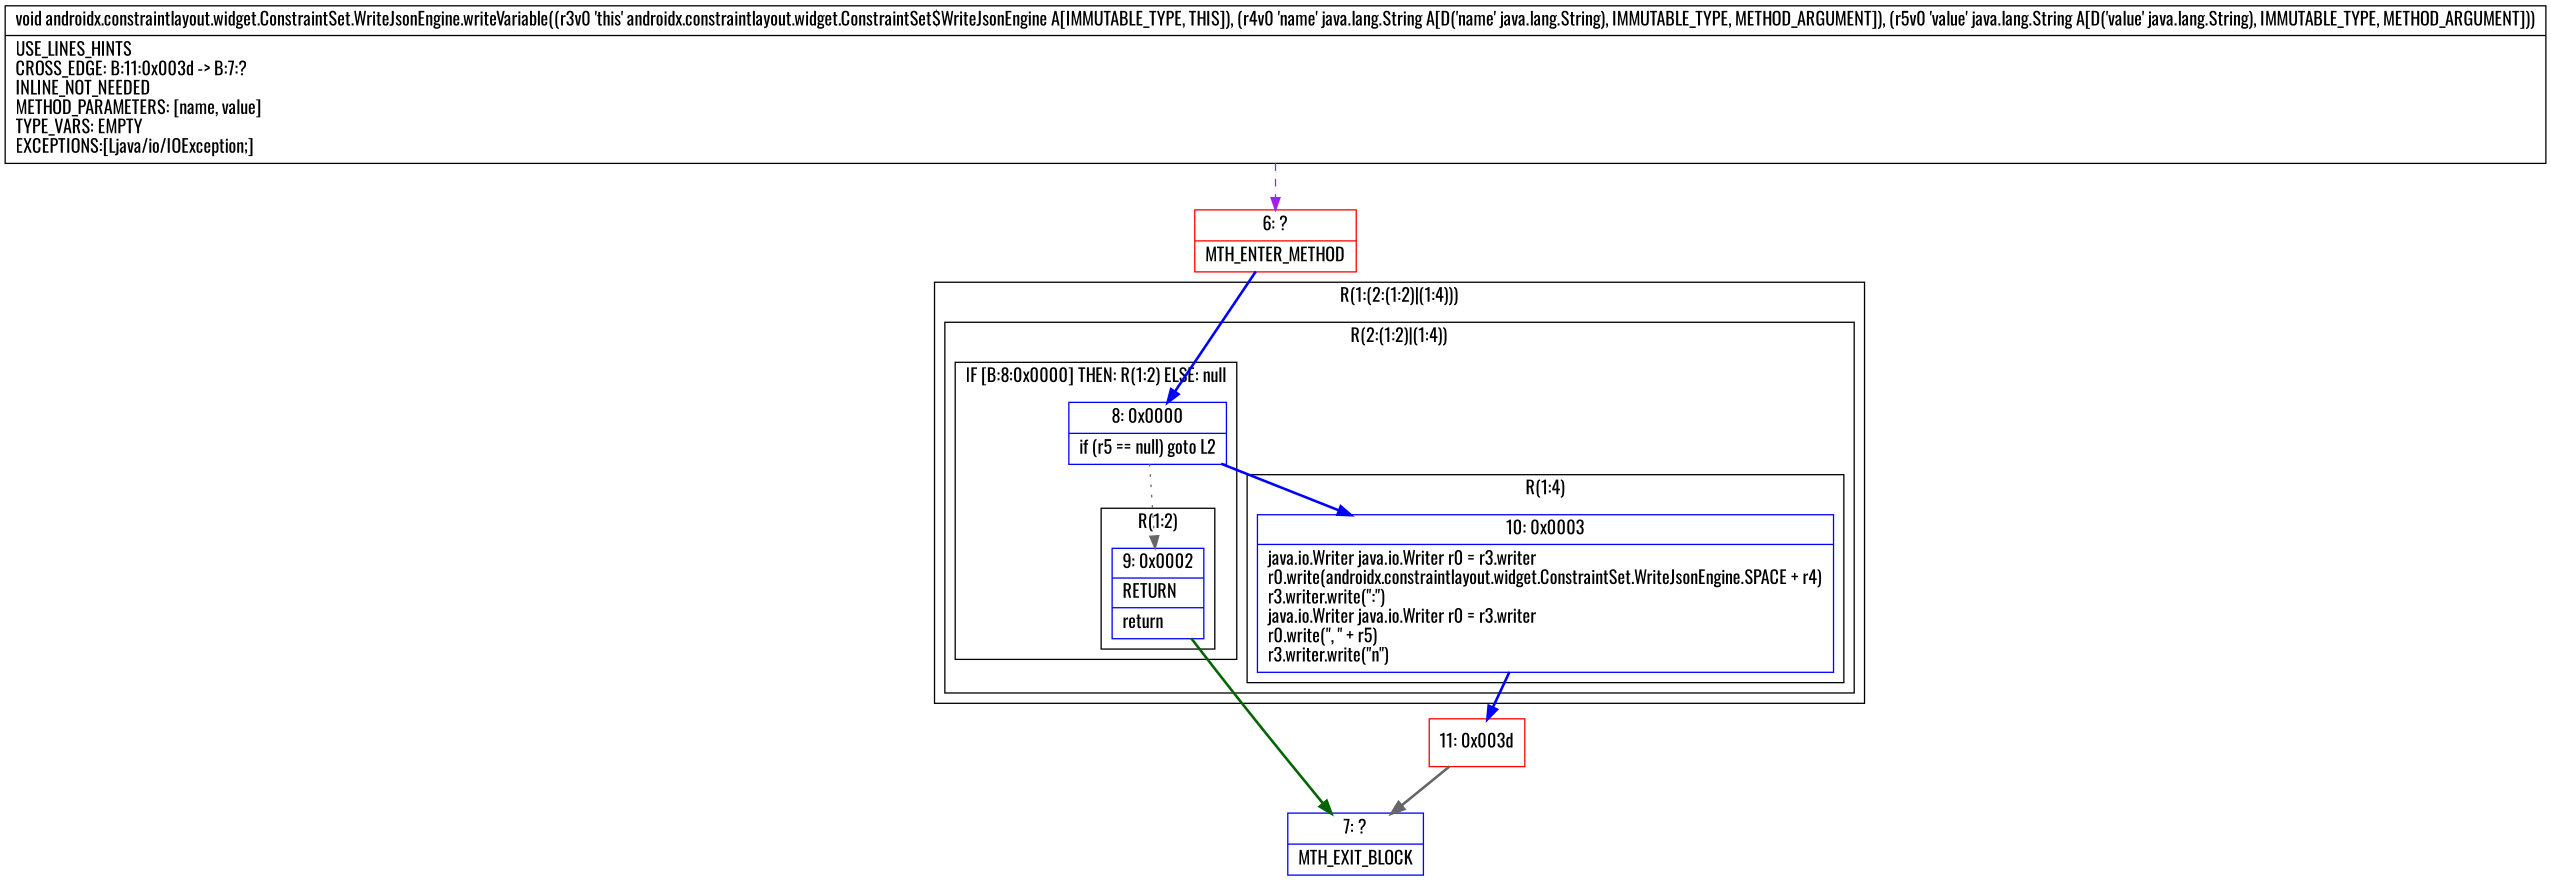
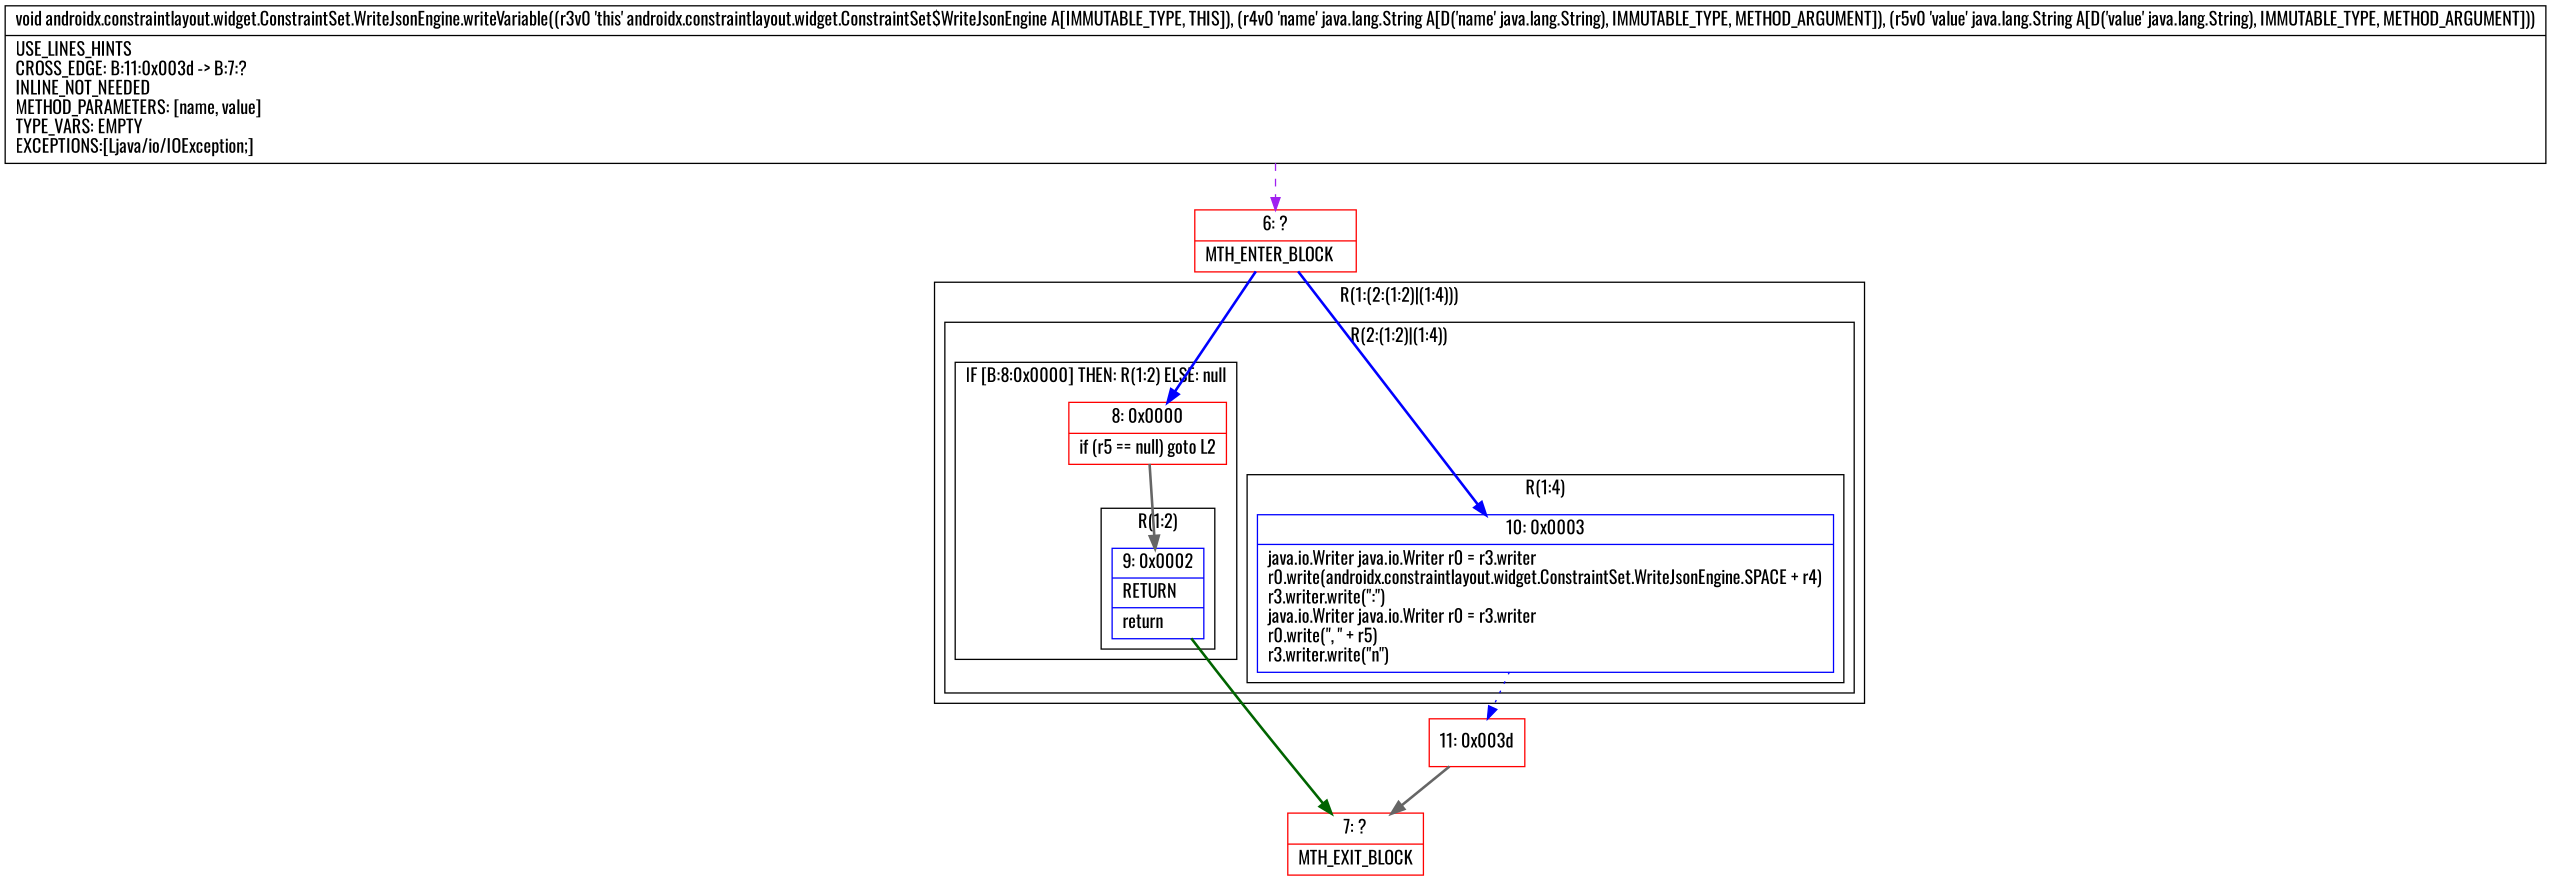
node "6: ?": text "MTH_ENTER_METHOD" -> "MTH_ENTER_BLOCK"
node "8: 0x0000": color blue -> red
edge "8: 0x0000" -> "10: 0x0003": now "6: ?" -> "10: 0x0003"
edge "8: 0x0000" -> "9: 0x0002": style dotted -> bold
edge "10: 0x0003" -> "11: 0x003d": style bold -> dotted
node "7: ?": color blue -> red
